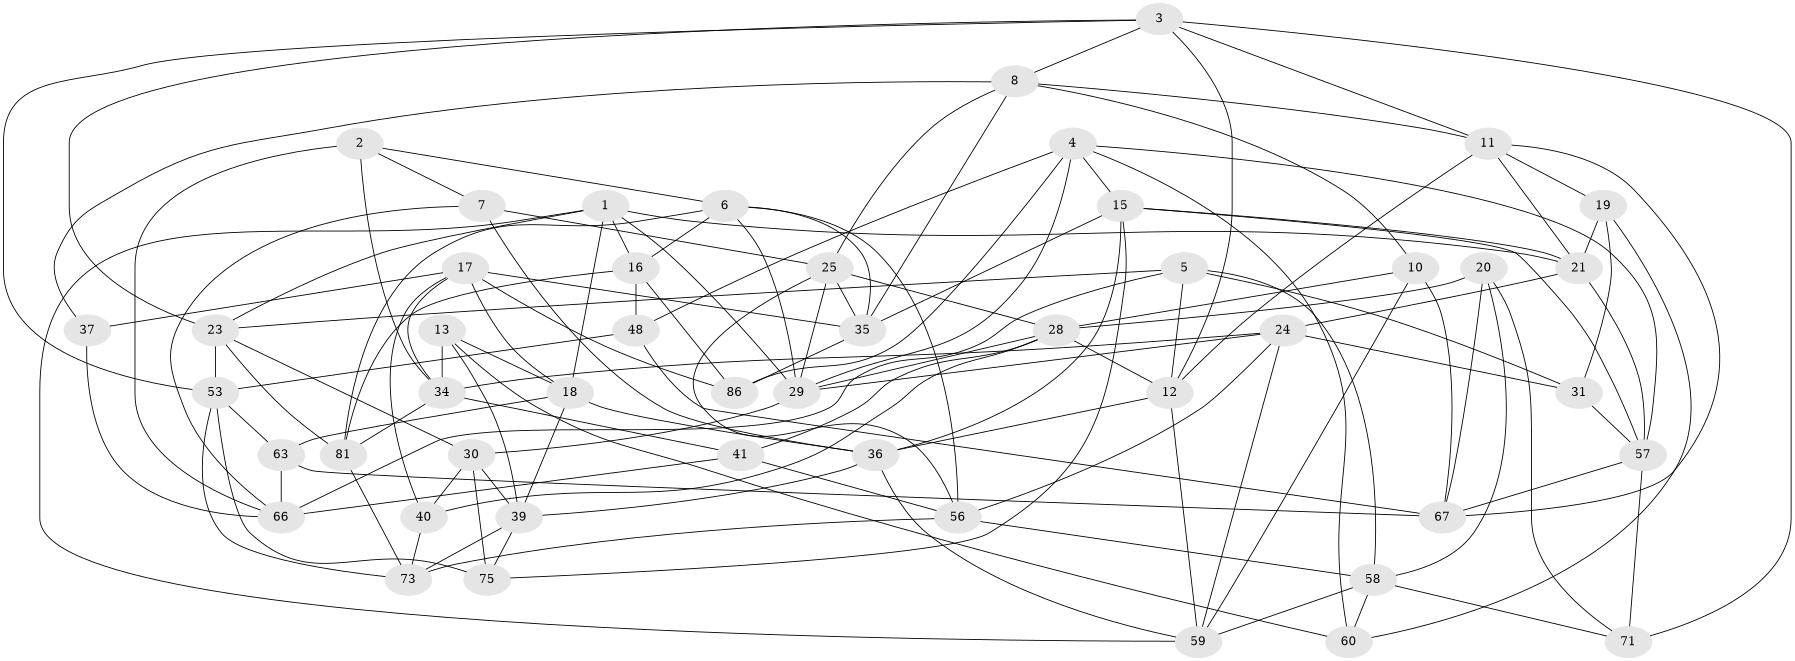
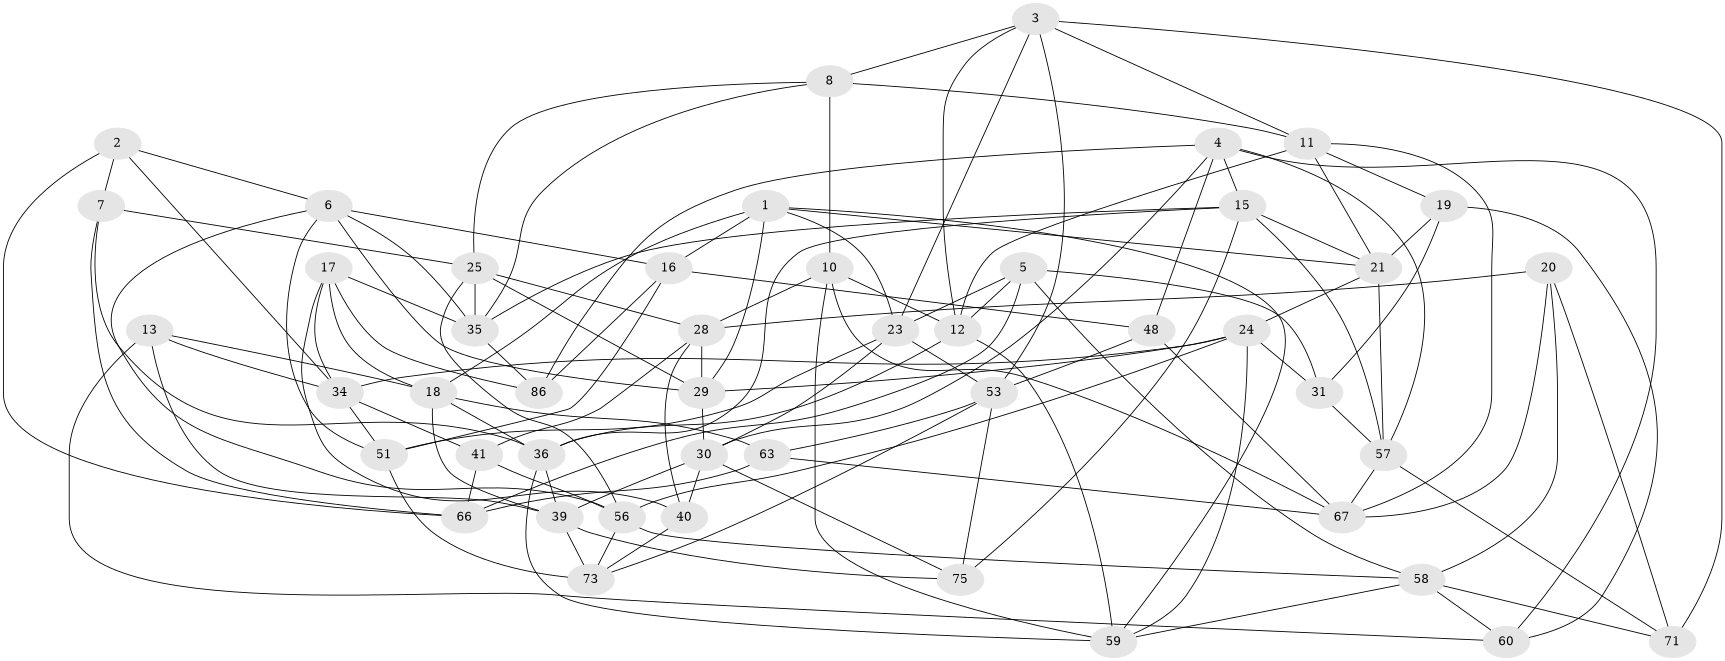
edge "4" -- "29": now "4" -- "30"
node "37": removed
edge "28" -- "12": now "10" -- "12"
node "81": label "81" -> "51"
